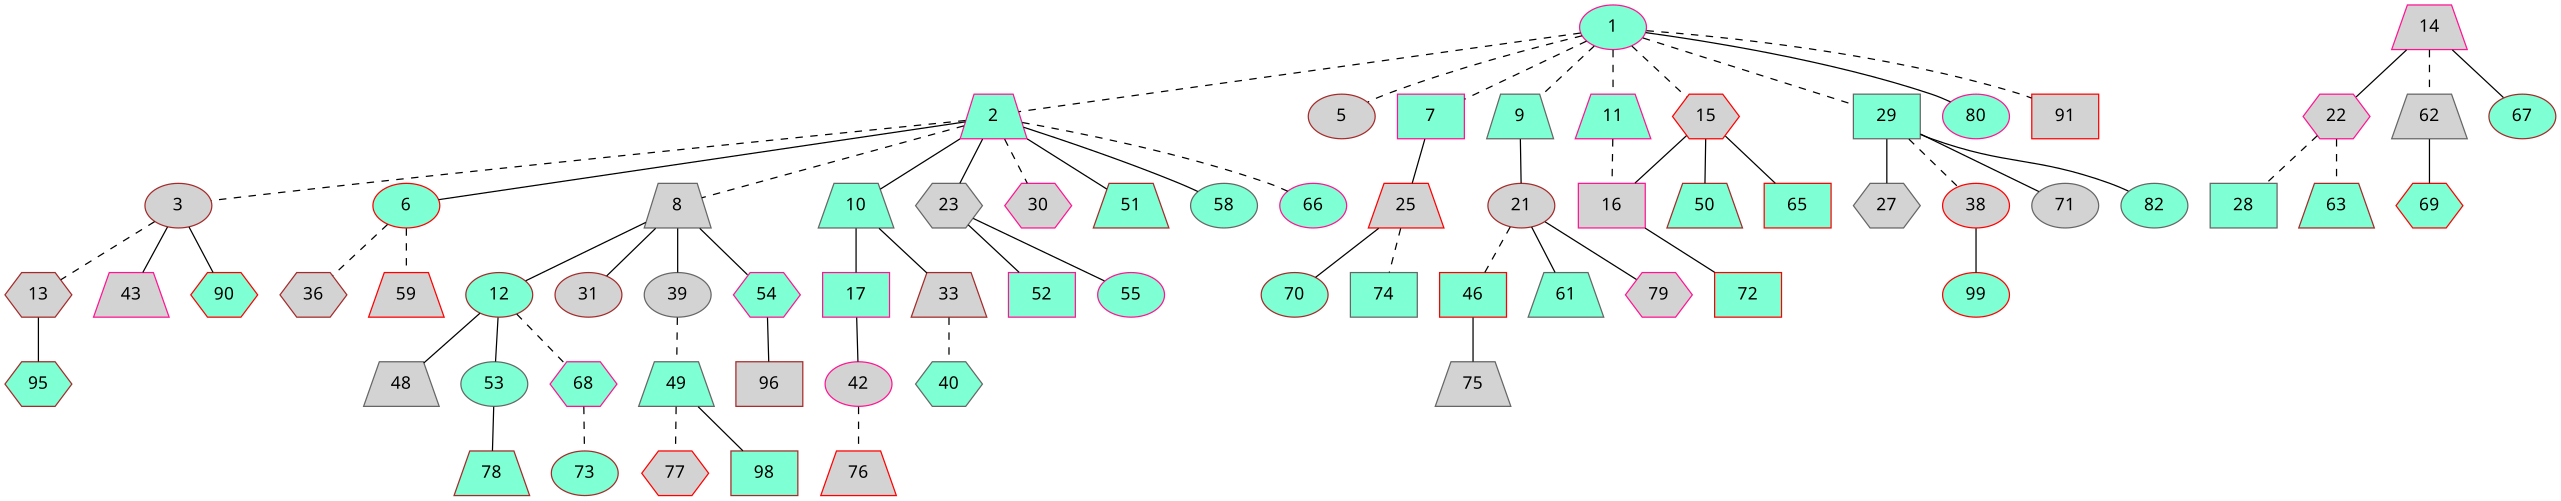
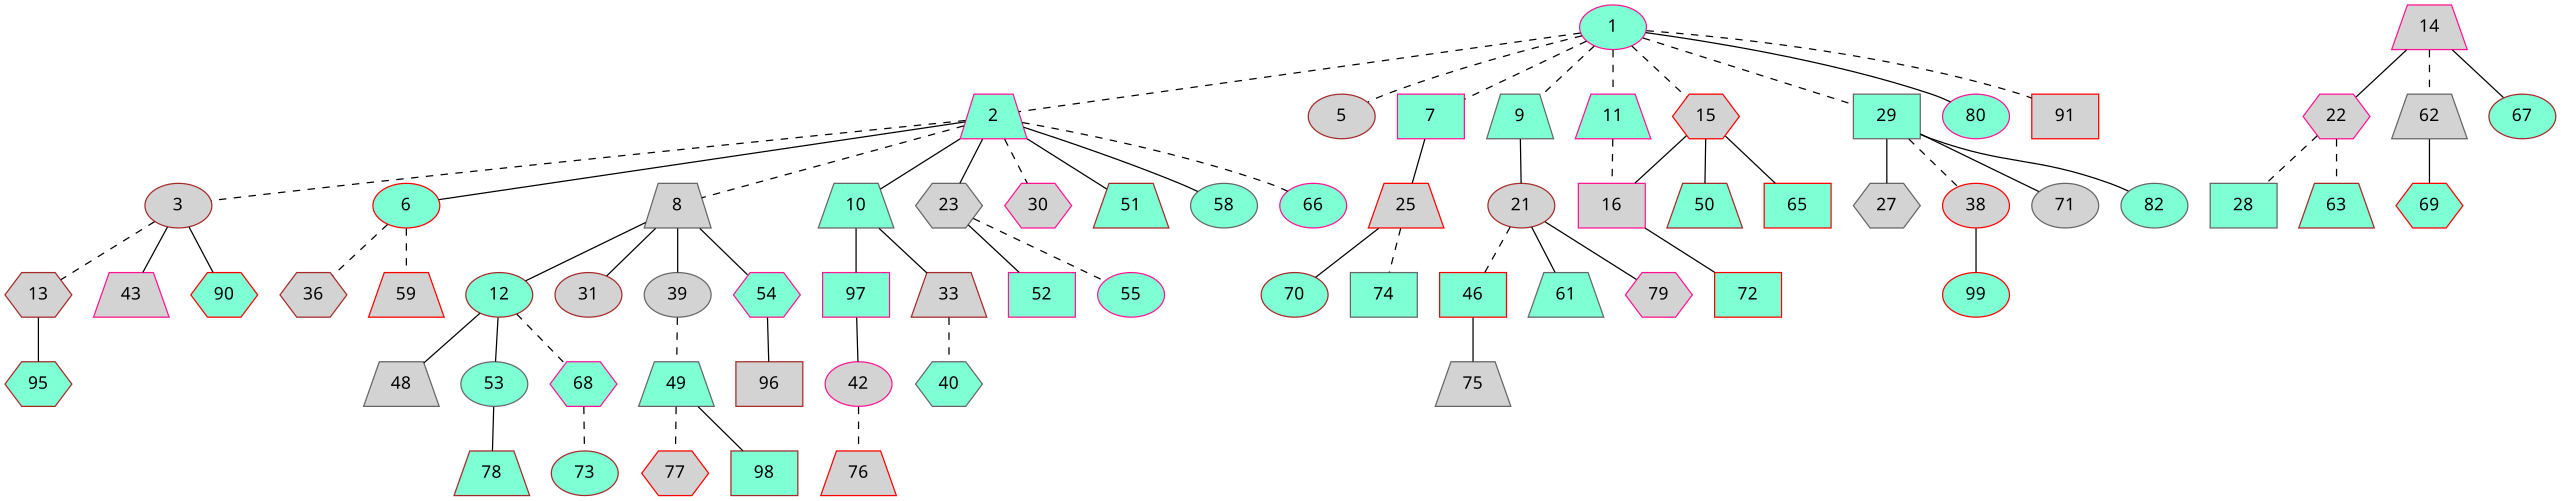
edge "23" -- "55": style solid -> dashed
node "17": label "17" -> "97"
